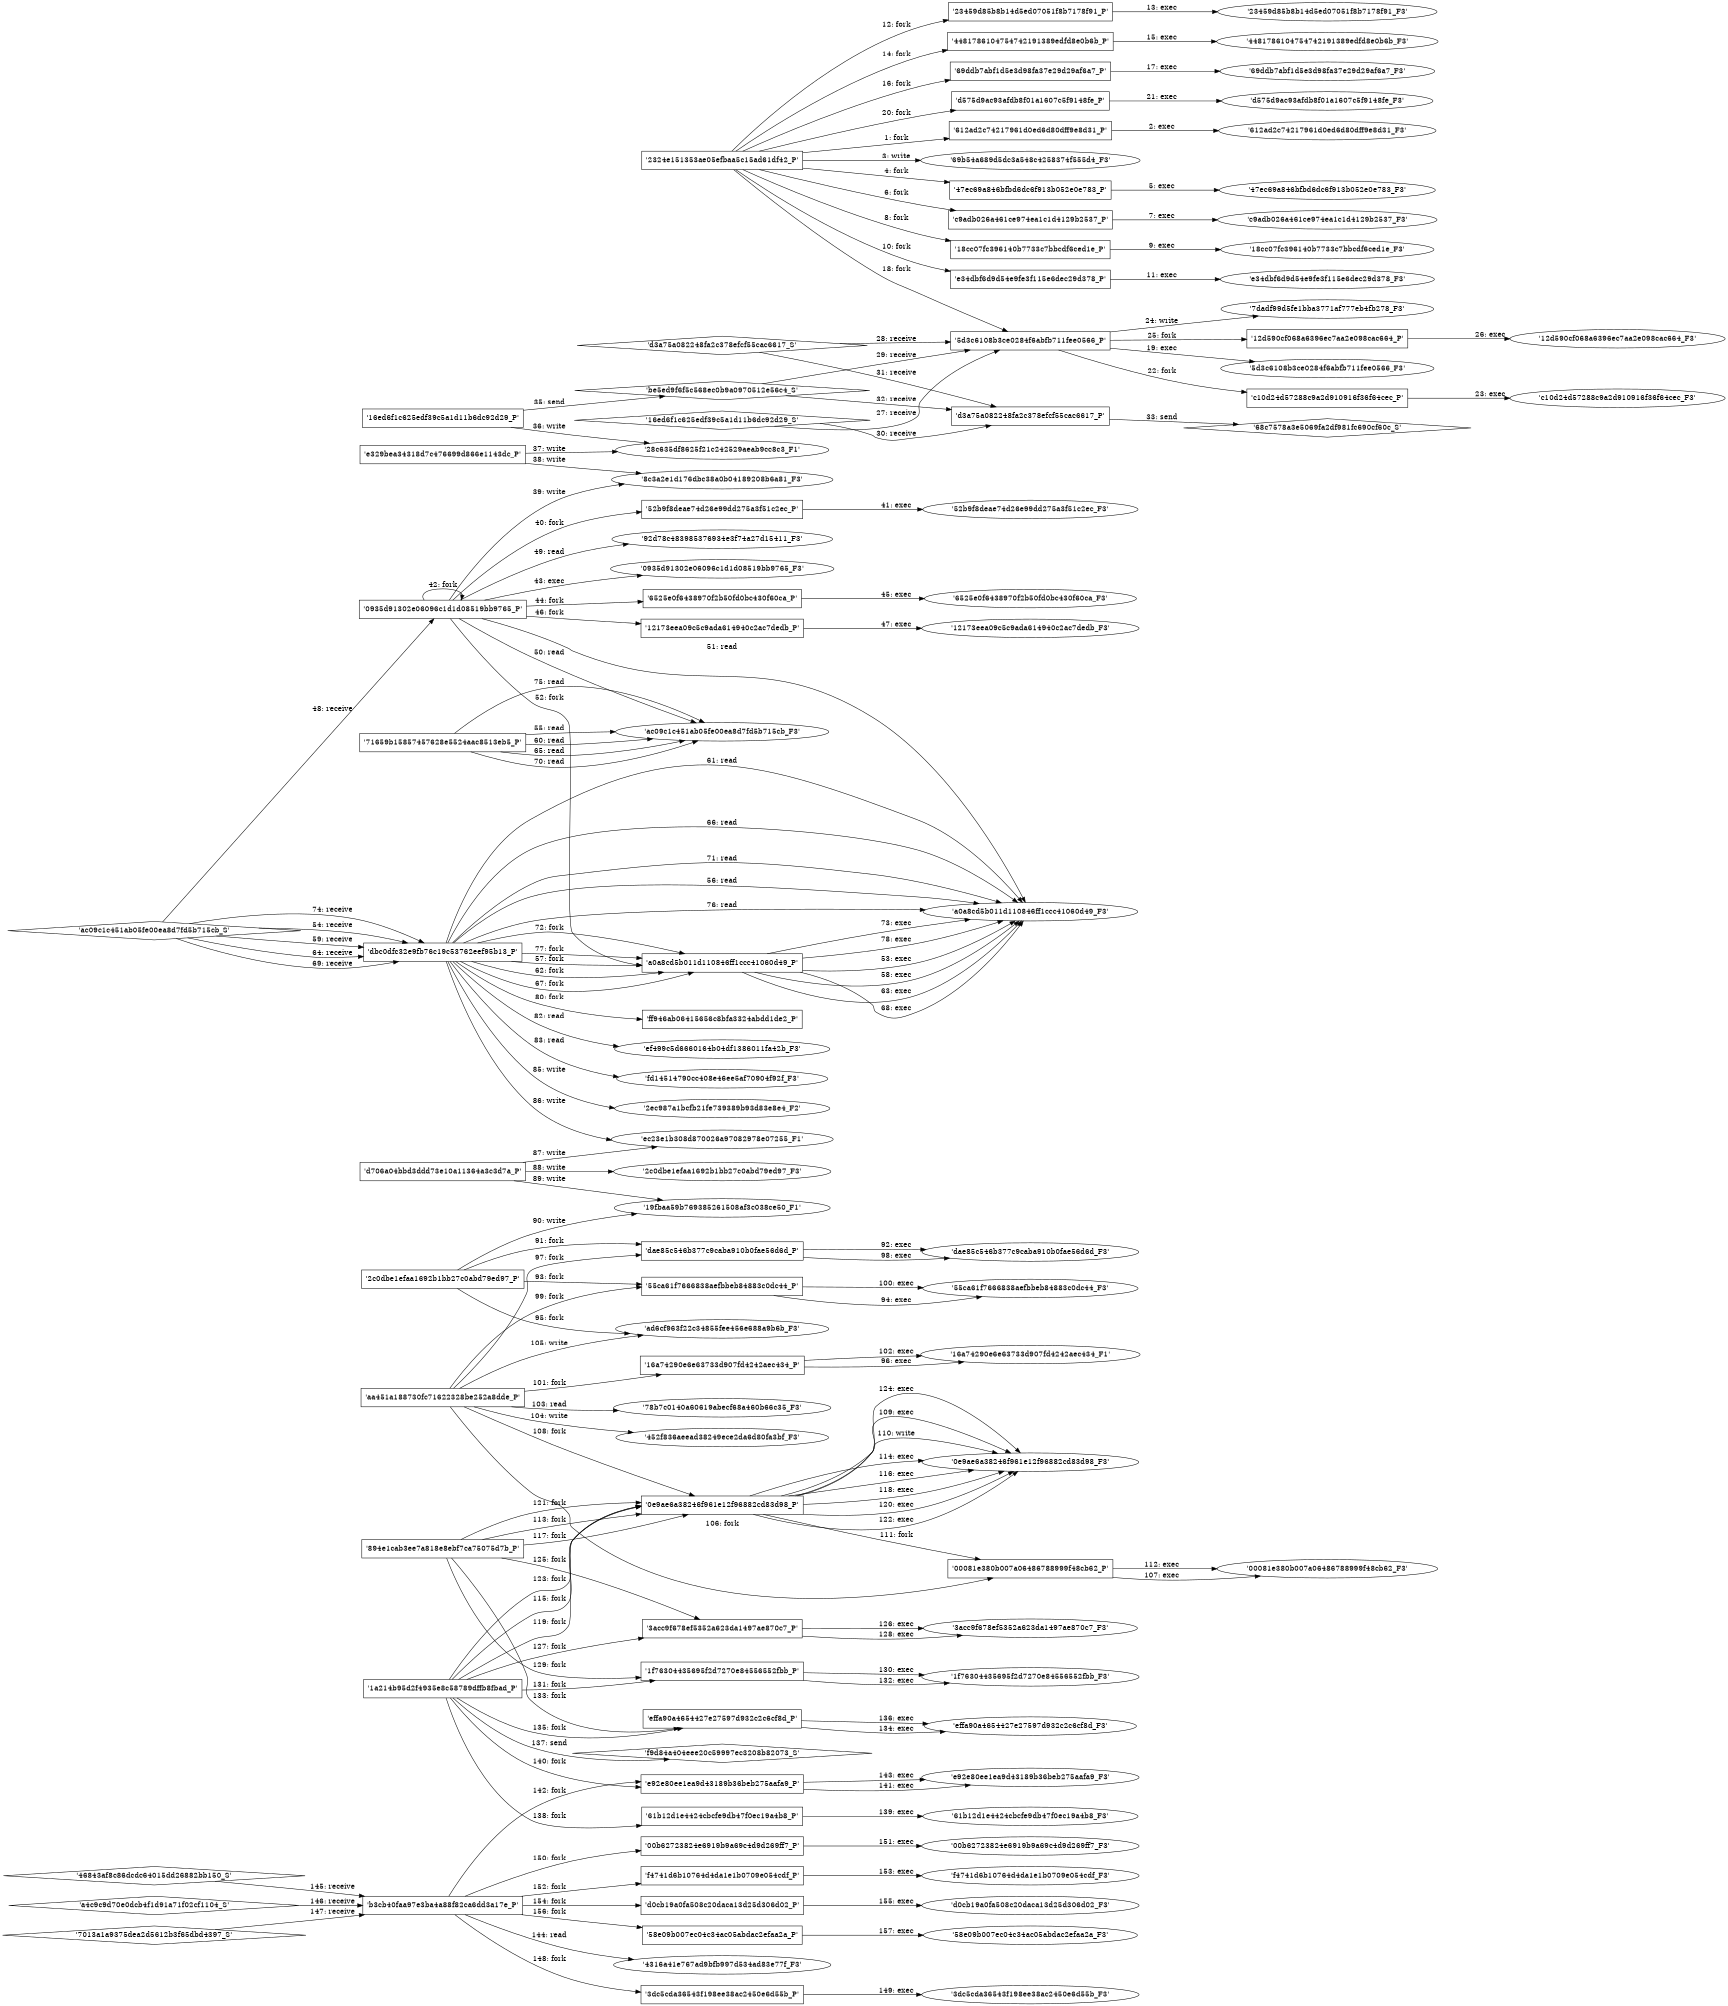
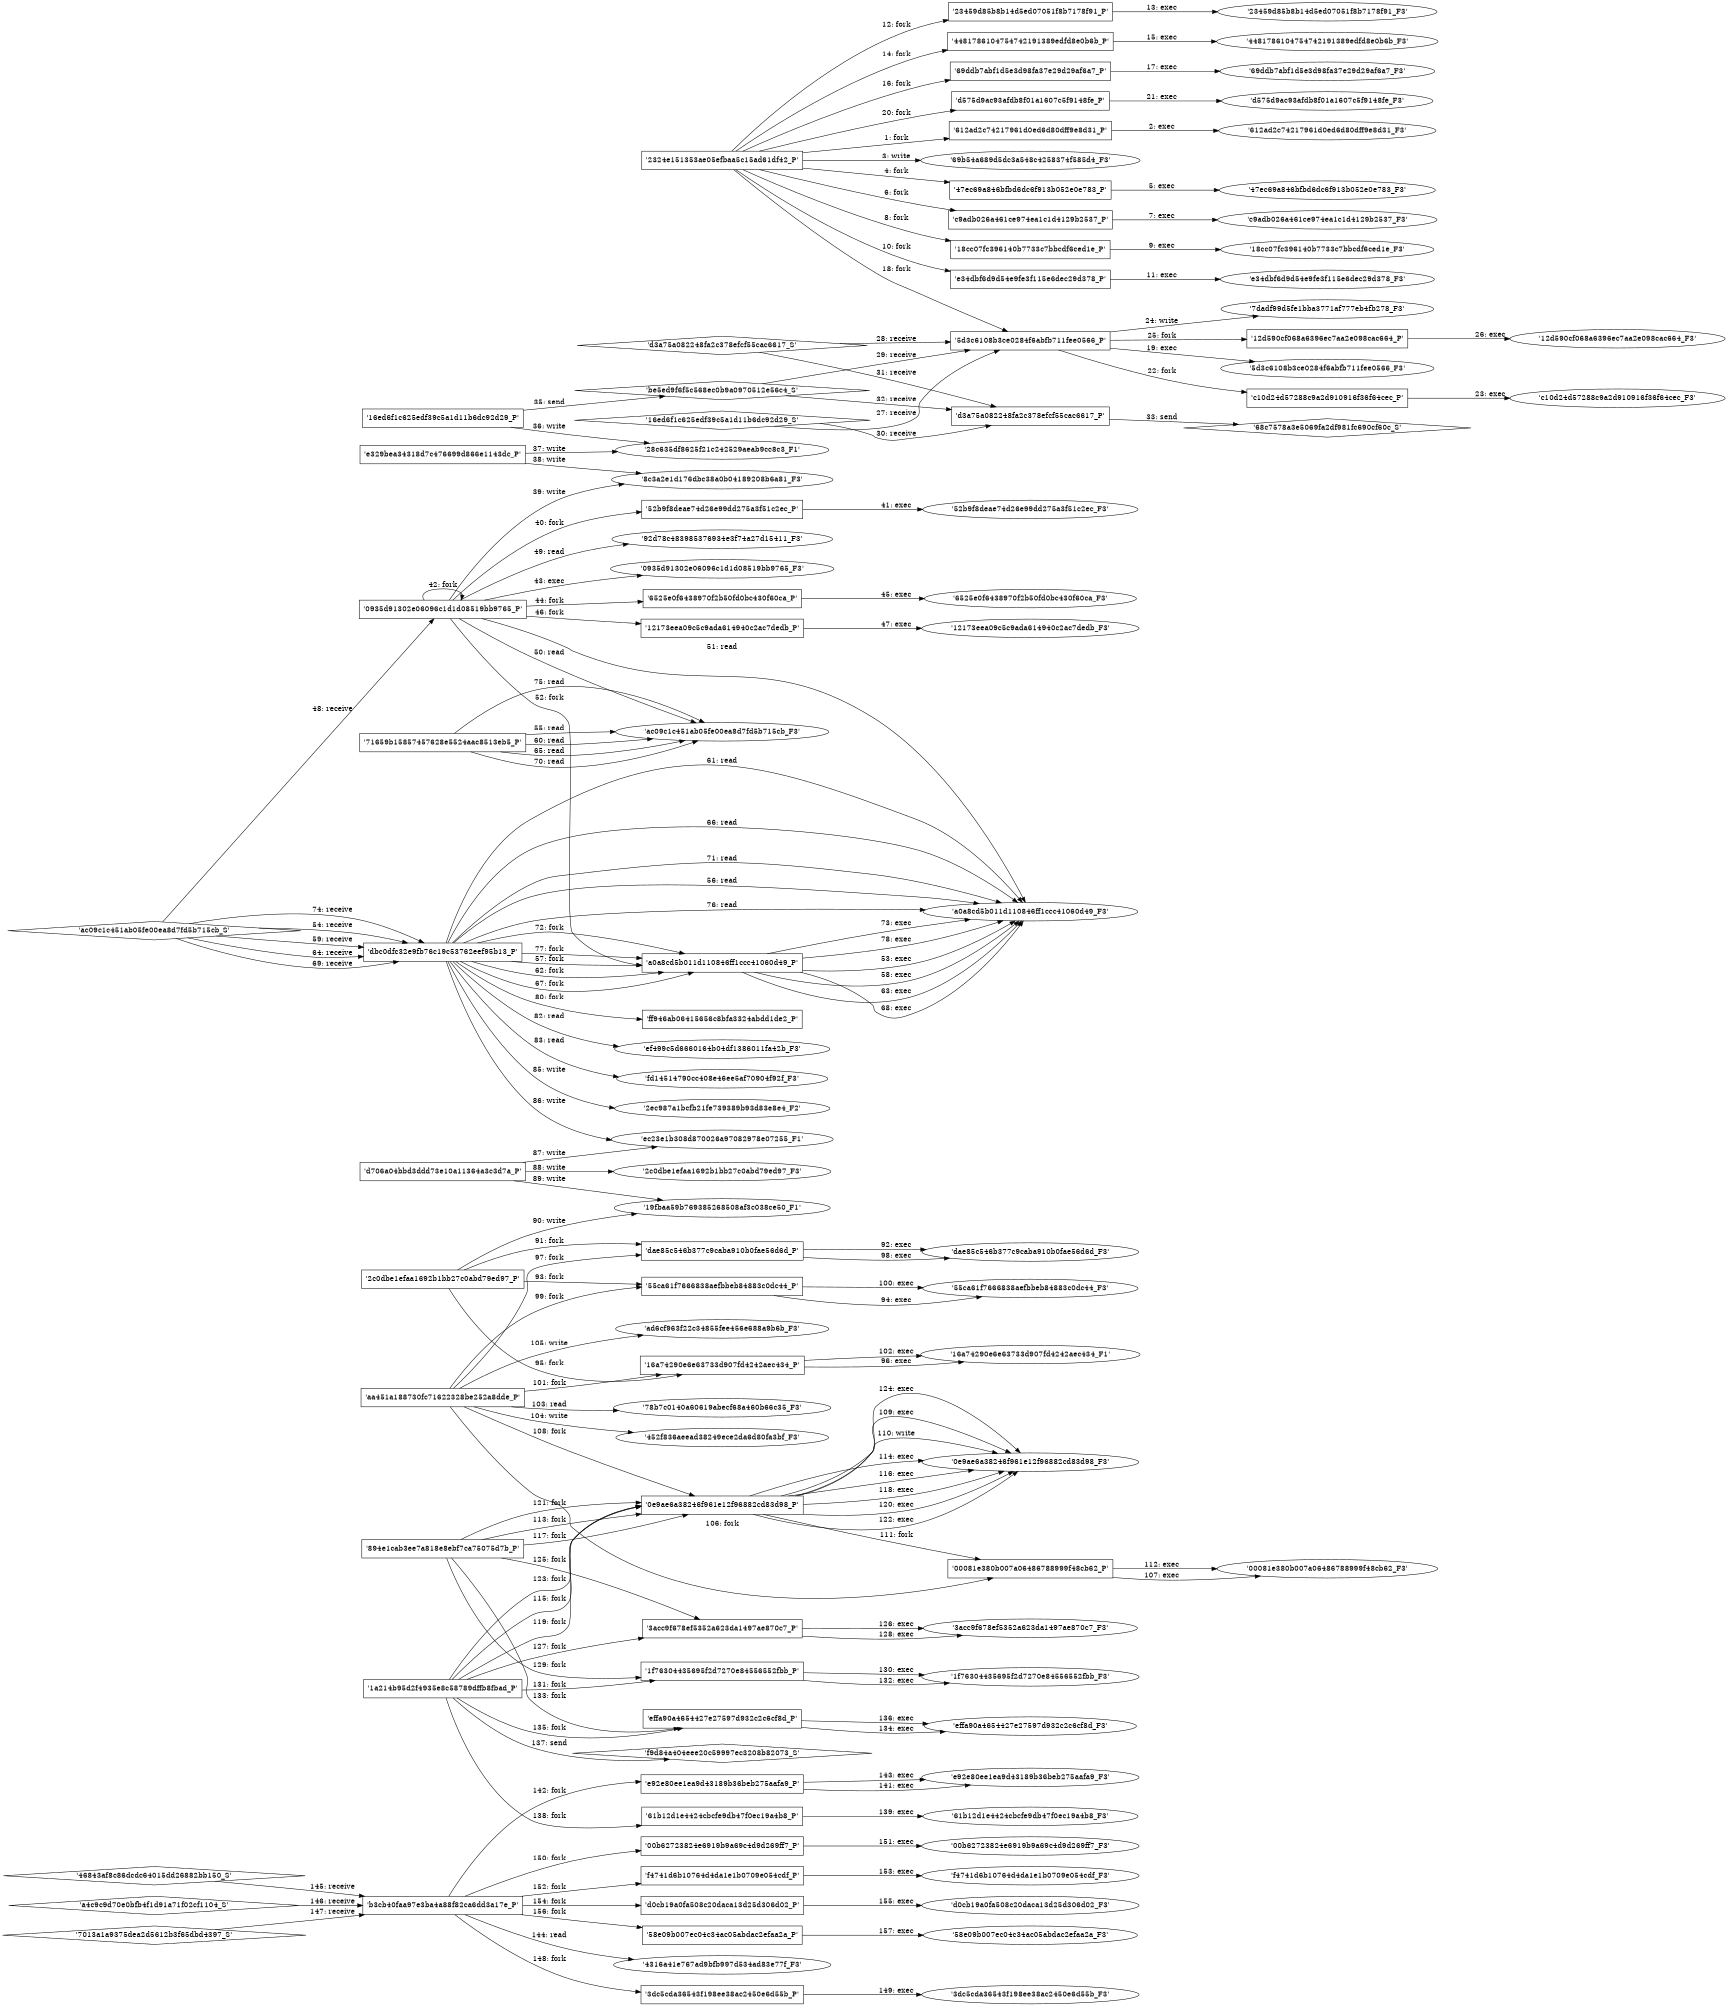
node "'69b54a689d5dc3a548c4258374f555d4_F3'": label "'69b54a689d5dc3a548c4258374f555d4_F3'" -> "'69b54a689d5dc3a548c4258374f585d4_F3'"
node "'19fbaa59b769385261508af3c038ce50_F1'": label "'19fbaa59b769385261508af3c038ce50_F1'" -> "'19fbaa59b769385268508af3c038ce50_F1'"
edge "'2c0dbe1efaa1692b1bb27c0abd79ed97_P'" -> "'ad6cf963f22c34855fee456e688a9b6b_F3'": now "'2c0dbe1efaa1692b1bb27c0abd79ed97_P'" -> "'16a74290e6e63733d907fd4242aec434_P'"
edge "'1a214b95d2f4935e8c58789dffb8fbad_P'" -> "'e92e80ee1ea9d43189b36beb275aafa9_P'": removed, label "140: fork"
node "'a4c9c9d70e0dcb4f1d91a71f02cf1104_S'": label "'a4c9c9d70e0dcb4f1d91a71f02cf1104_S'" -> "'a4c9c9d70e0bfb4f1d91a71f02cf1104_S'"
